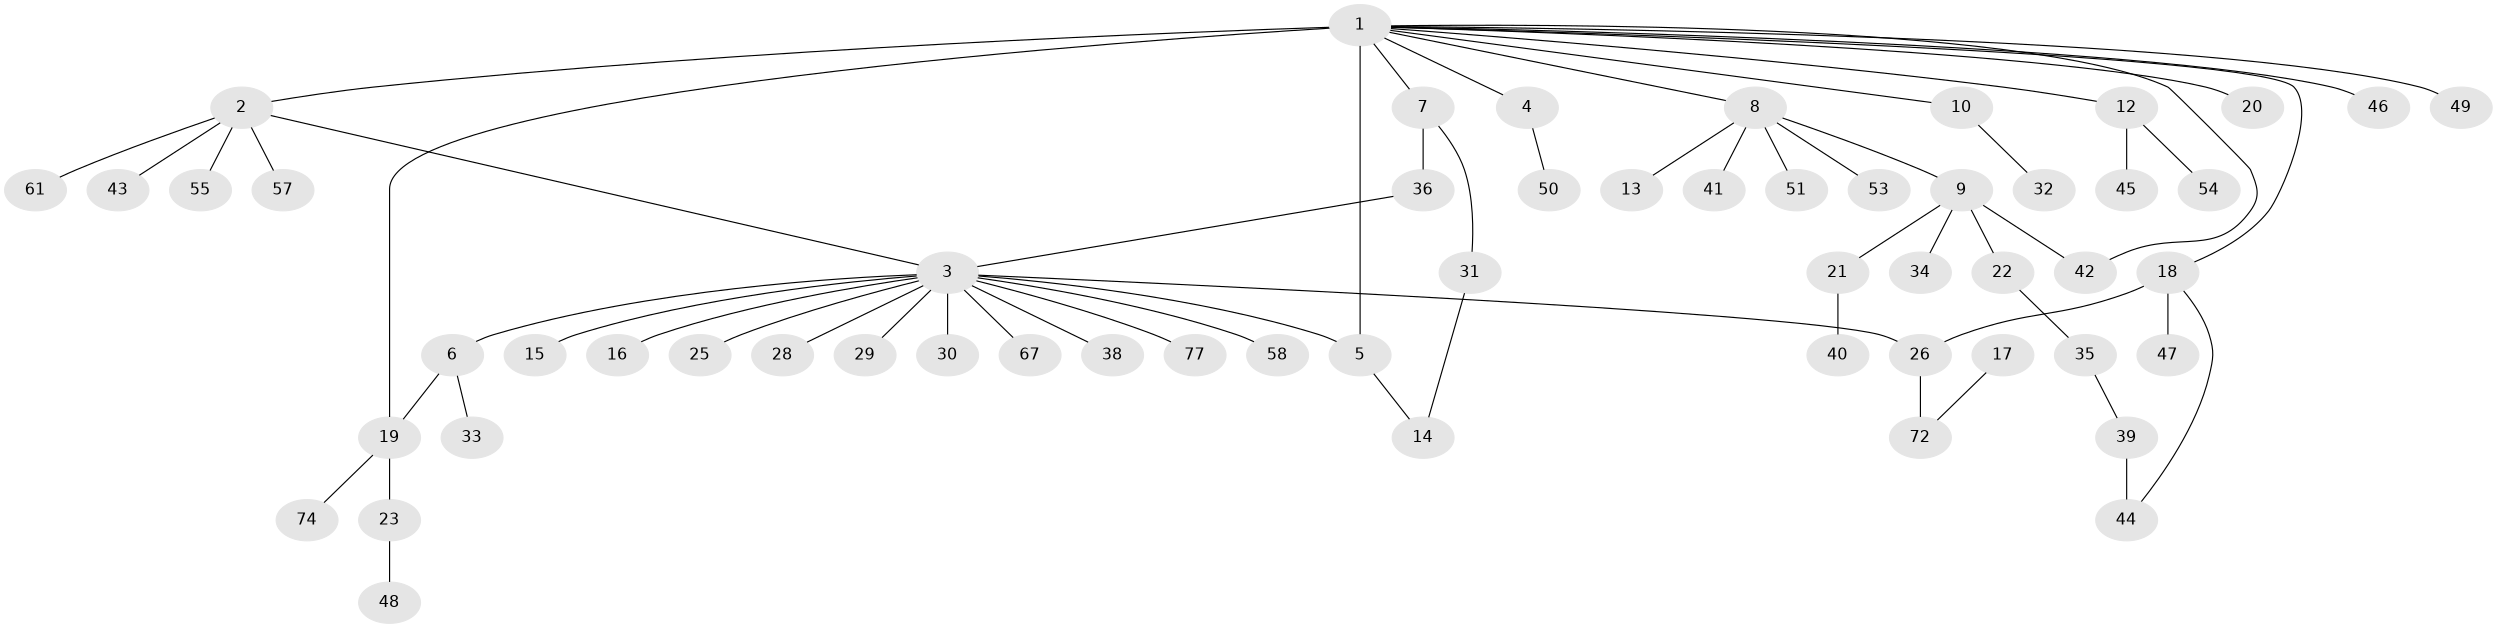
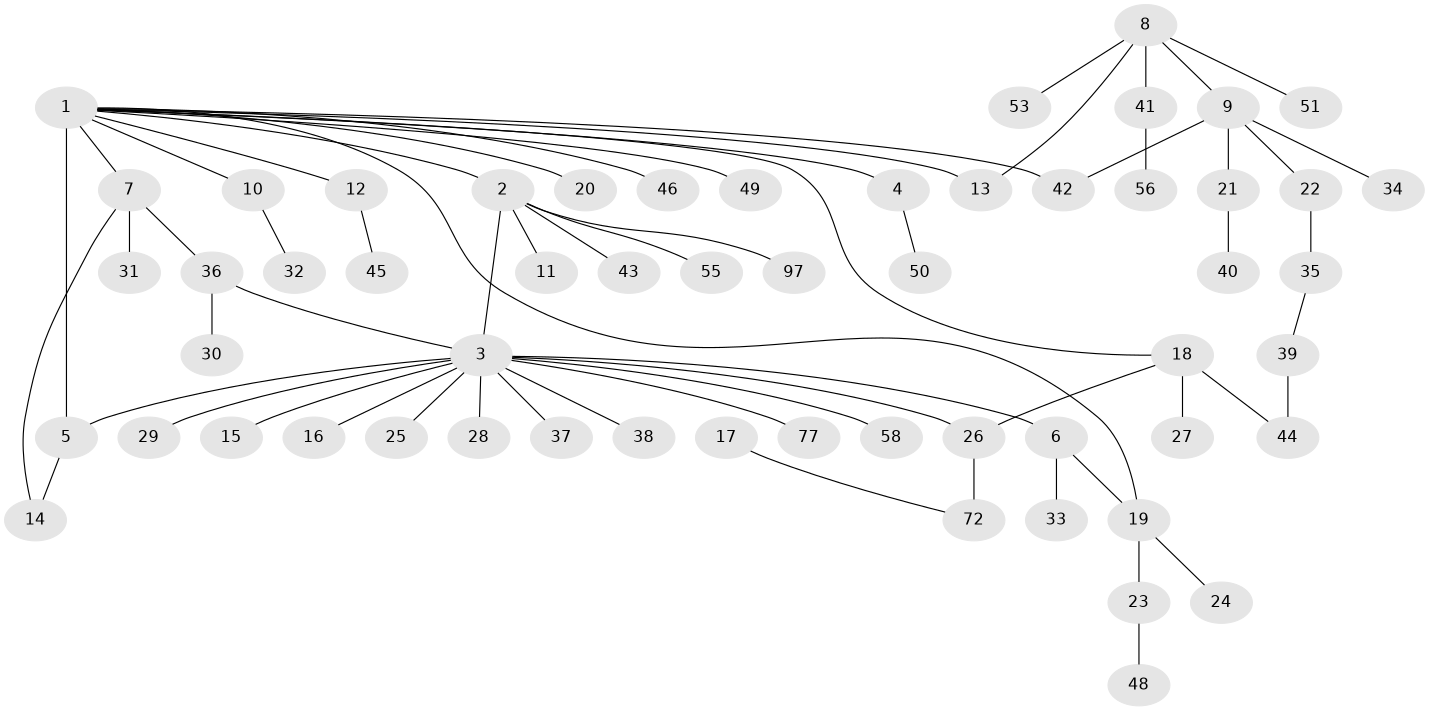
edge "1" -- "8": now "1" -- "13"
node "61": label "61" -> "11"
node "57": label "57" -> "97"
node "56": added
node "54": removed
edge "3" -- "30": now "36" -- "30"
node "67": label "67" -> "37"
edge "31" -- "14": now "7" -- "14"
node "47": label "47" -> "27"
node "74": label "74" -> "24"
